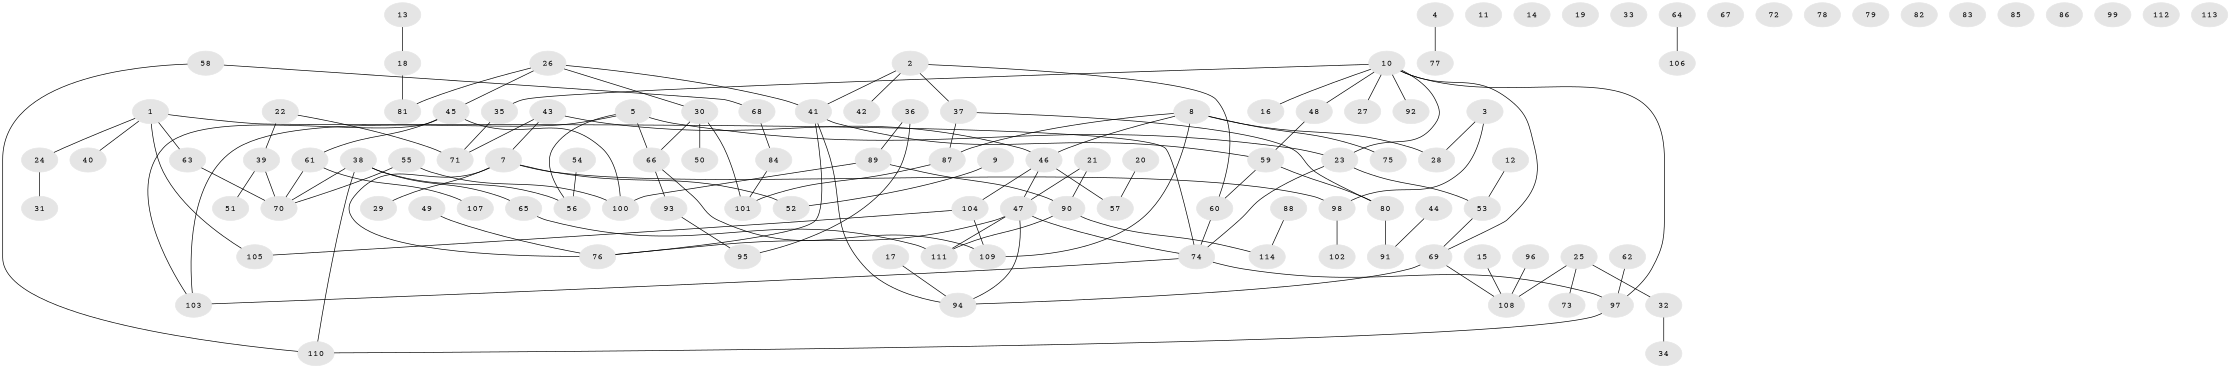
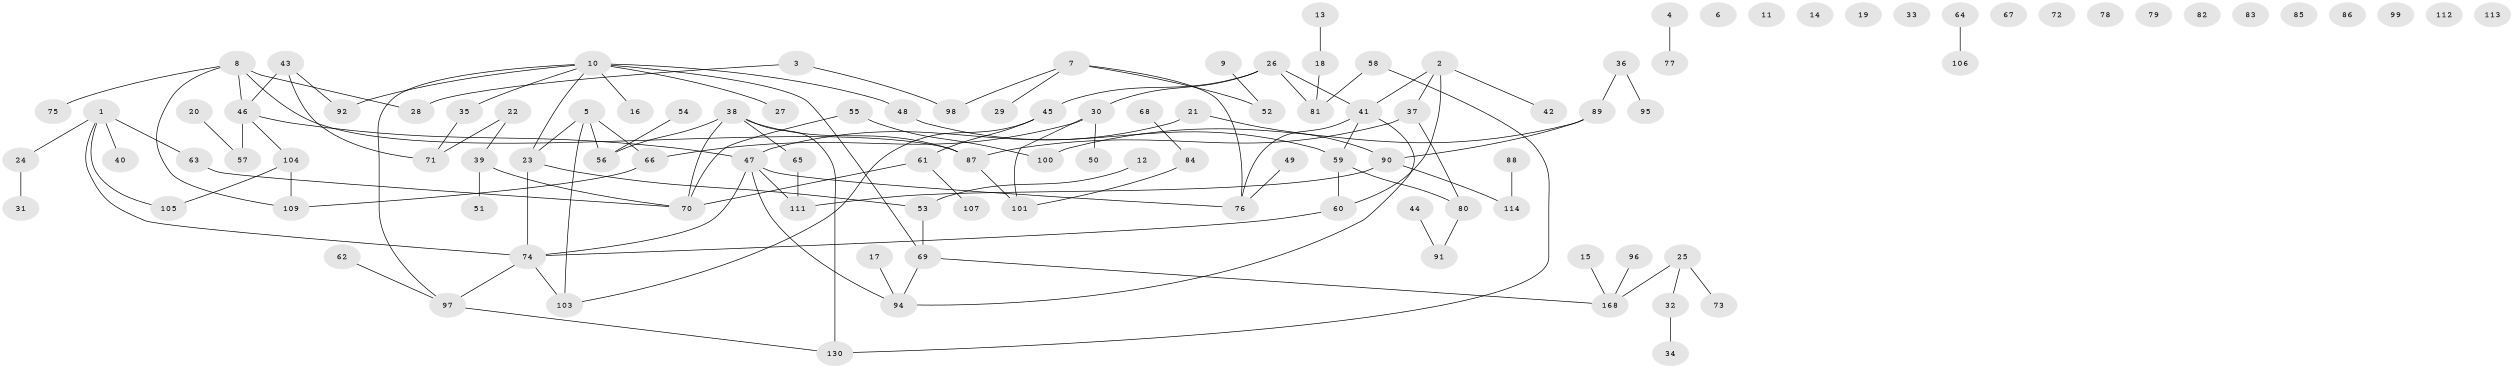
node "6": added
edge "58" -- "68": now "58" -- "81"
edge "45" -- "100": removed
edge "43" -- "7": now "43" -- "92"
edge "38" -- "87": added
node "93": removed
node "102": removed
node "108": label "108" -> "168"
node "110": label "110" -> "130"
